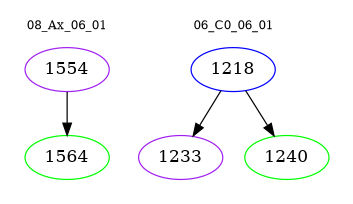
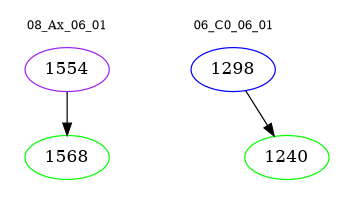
node "1218": label "1218" -> "1298"
node "1564": label "1564" -> "1568"
node "1233": removed
